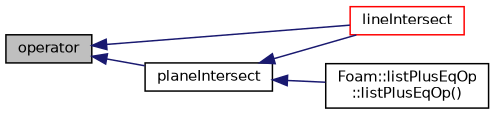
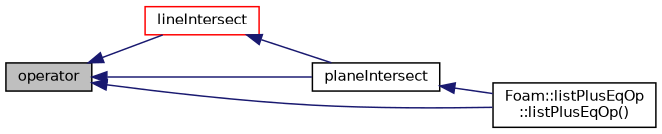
edge "lineIntersect" -> "planeIntersect": reversed
edge "Foam::listPlusEqOp ::listPlusEqOp()" -> "operator": added
